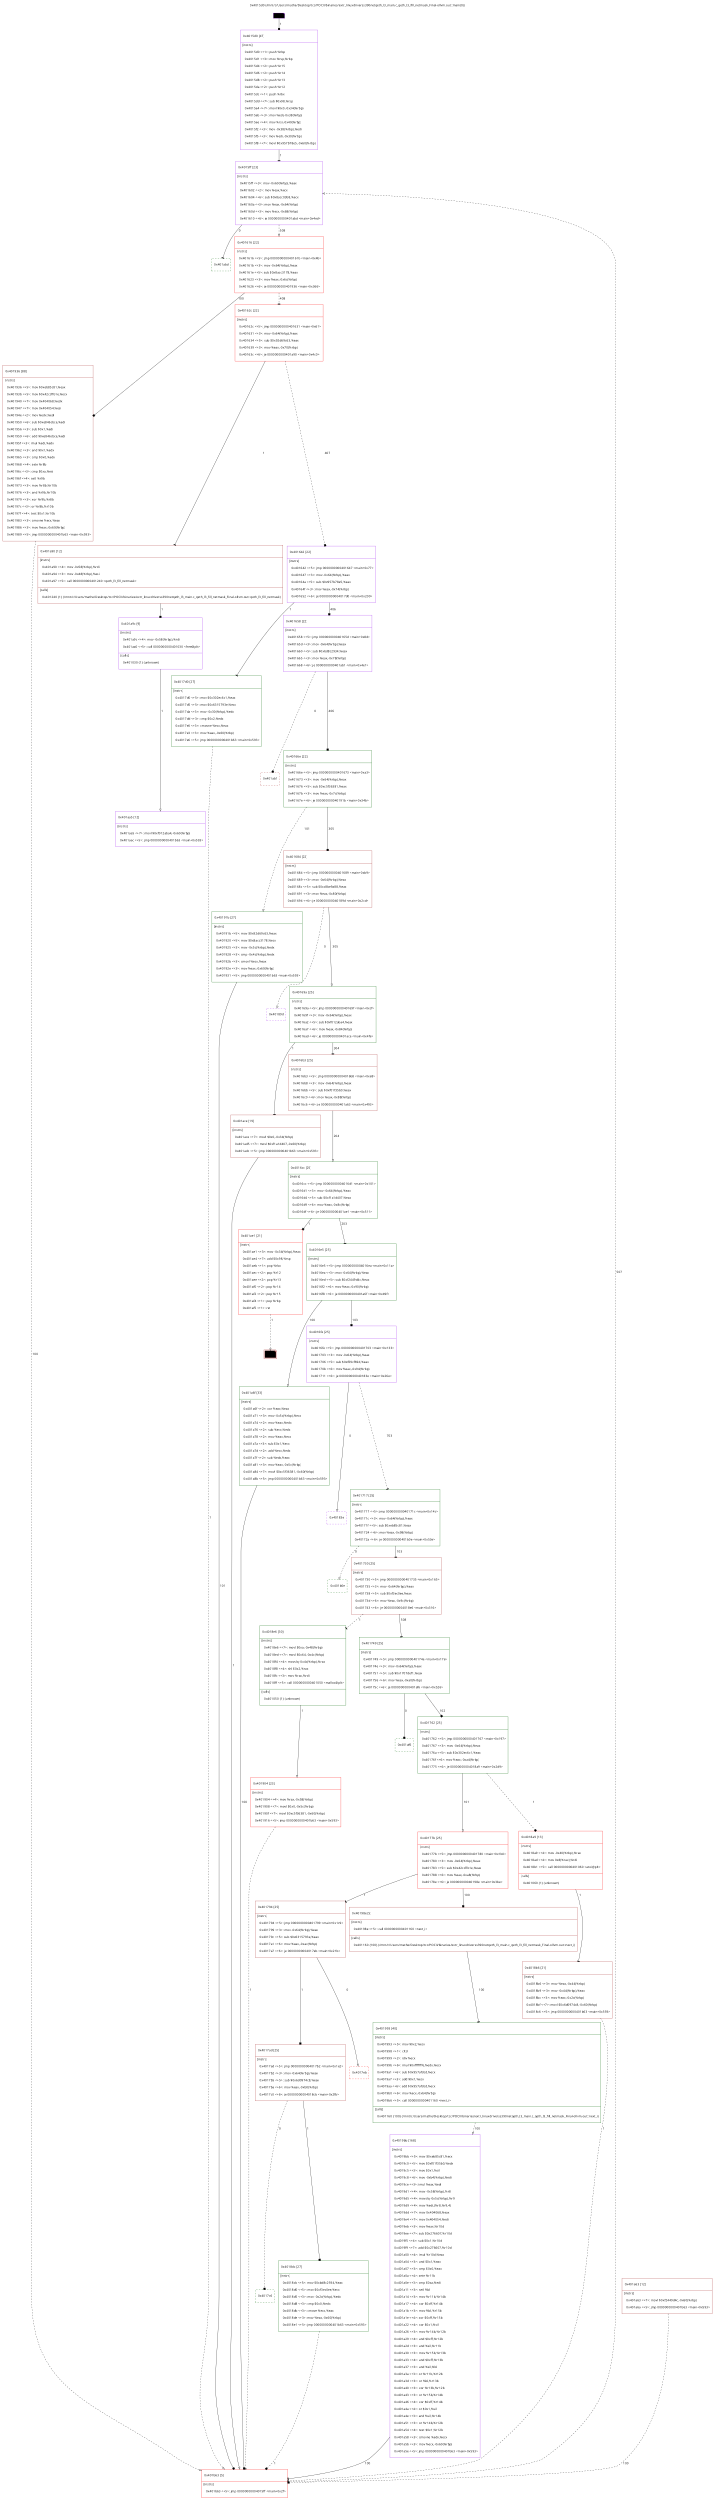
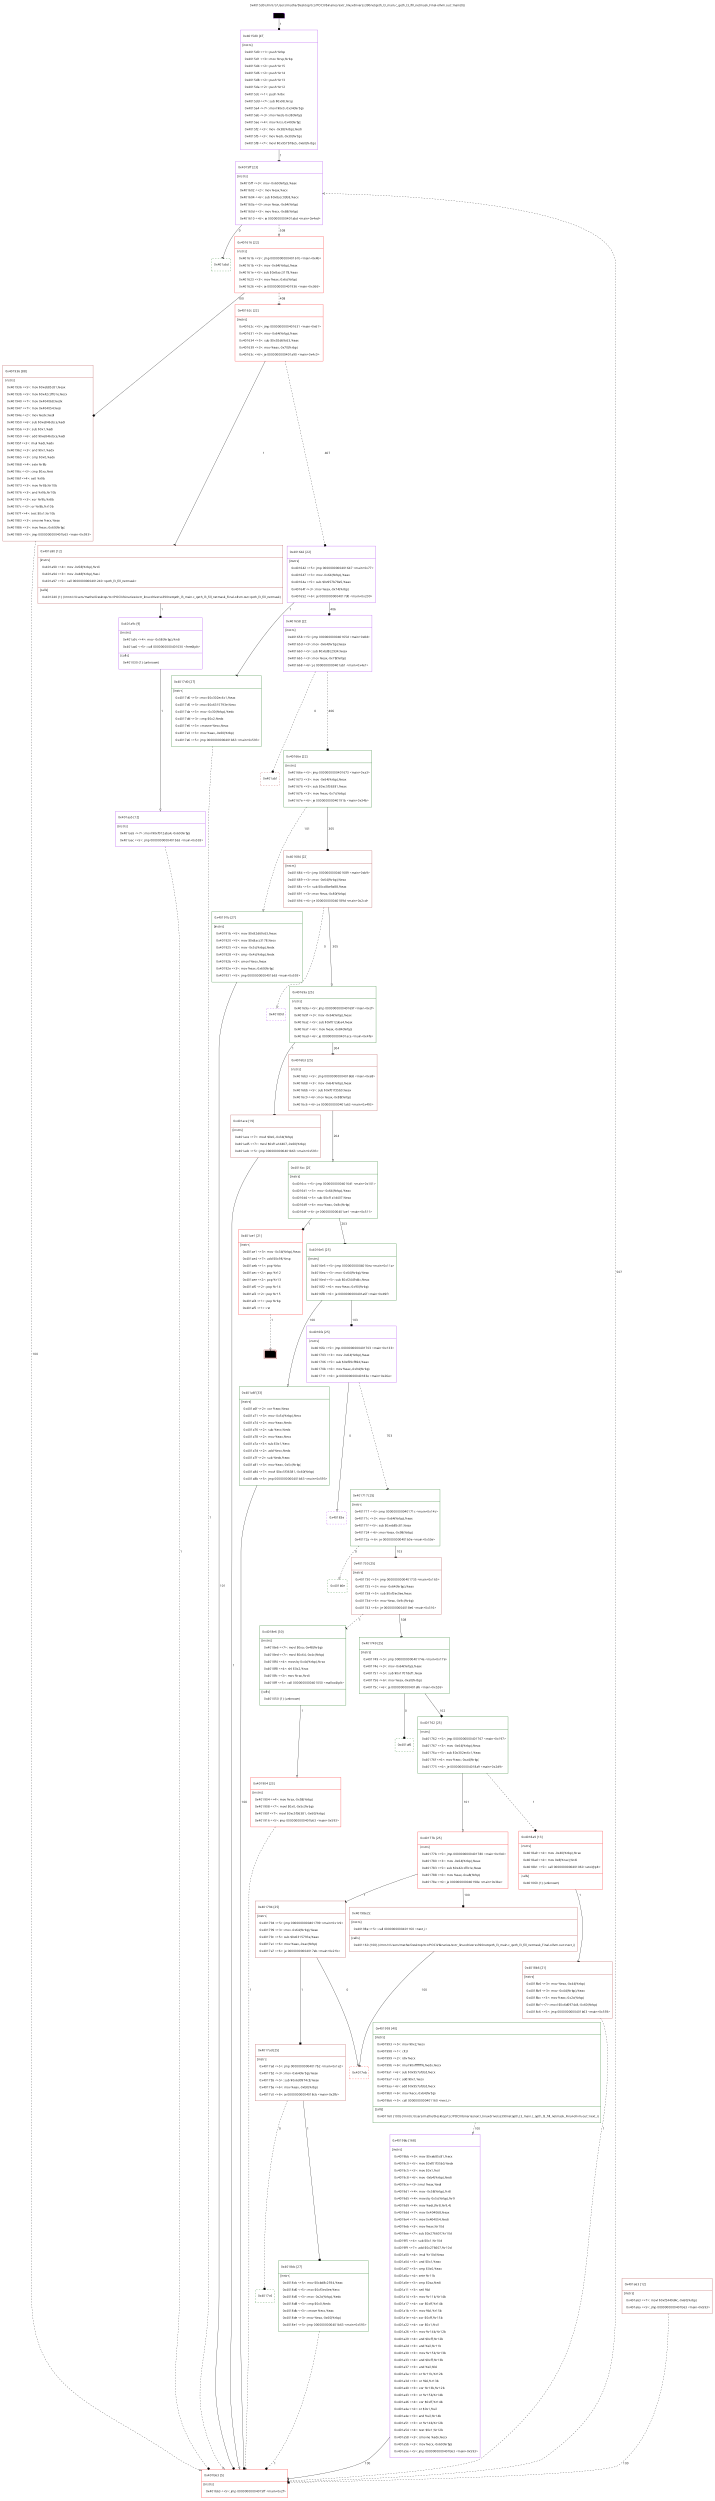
edge "0x401658 [22]" -> "0x40166e [22]": style solid -> dashed
edge "0x401aa5 [12]" -> "0x401b63 [5]": added, label "1"
edge "0x40198e [5]" -> "0x401993 [40]": now "0x40198e [5]" -> "0x4017eb"
